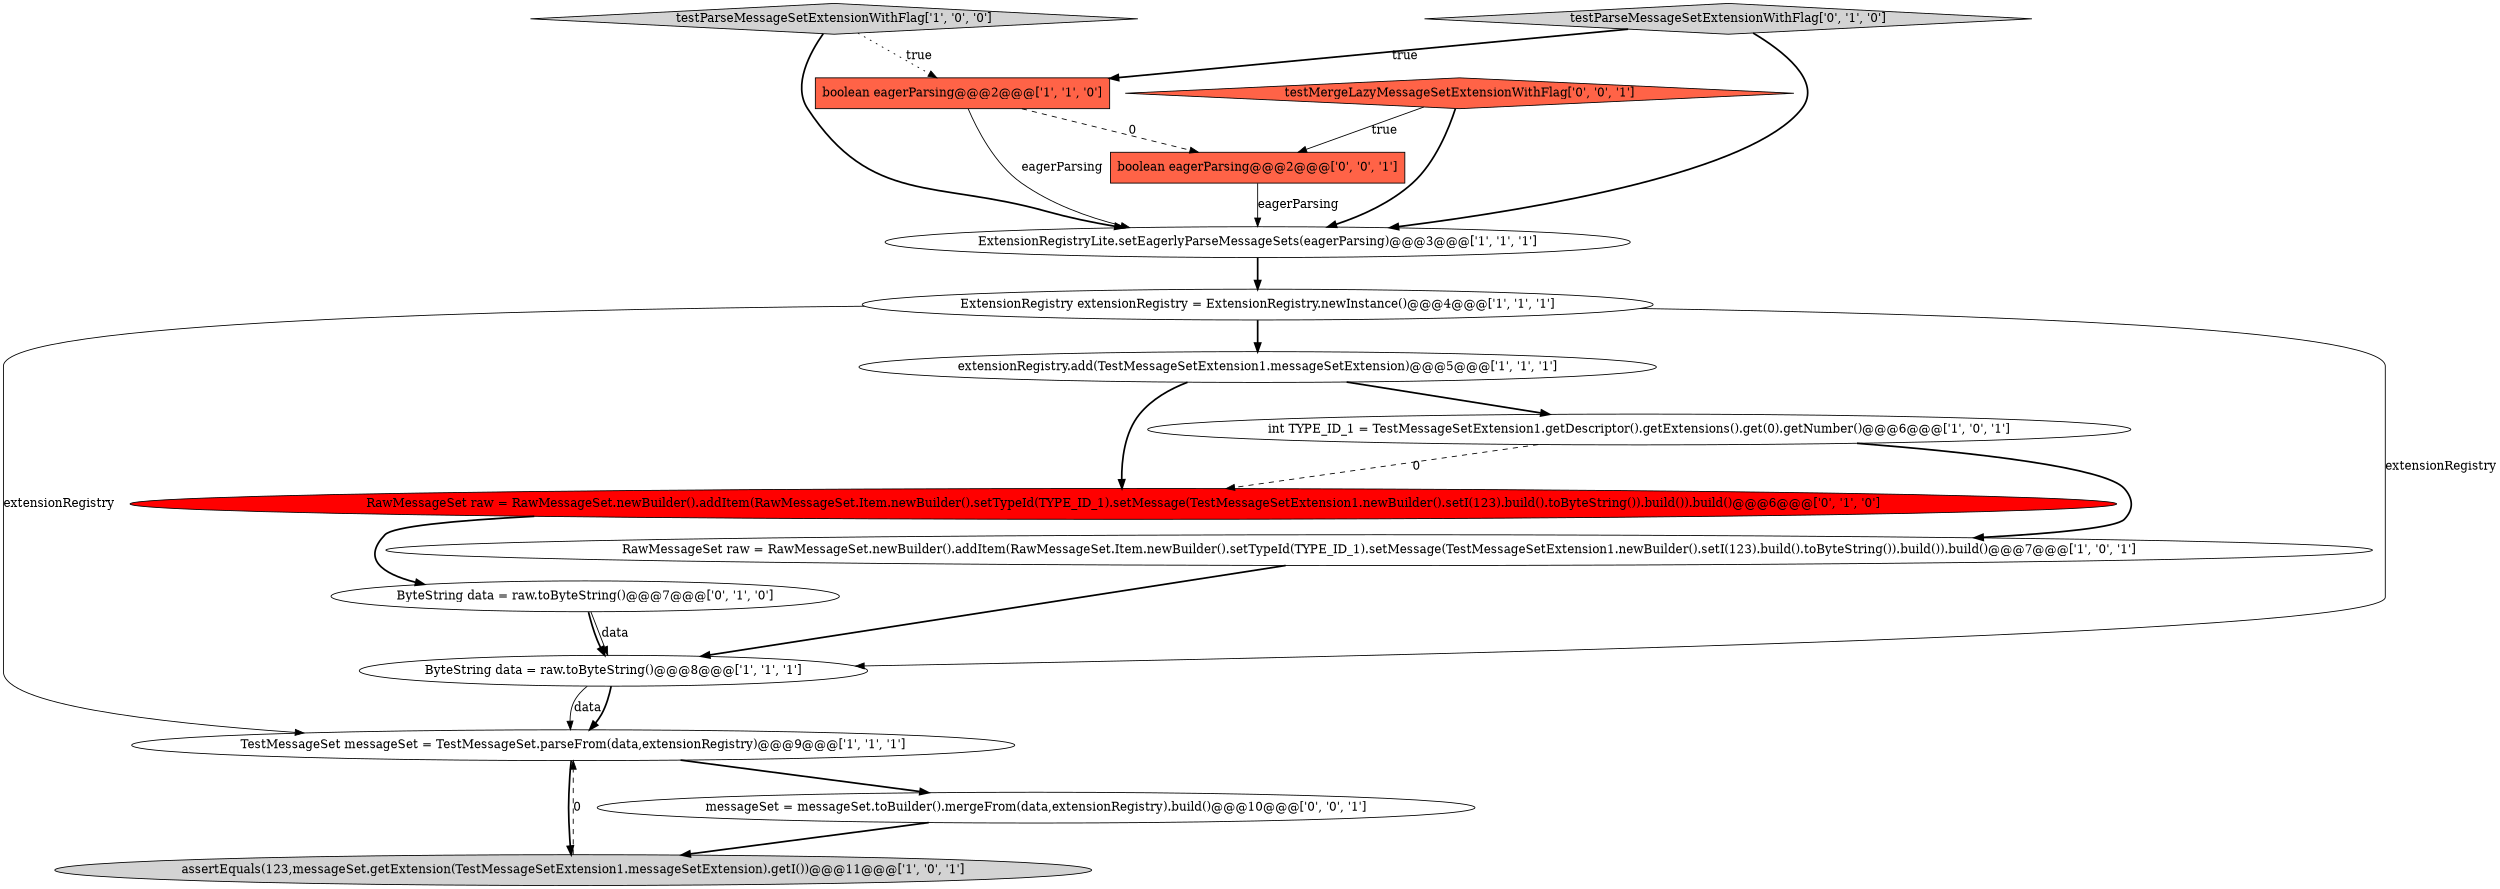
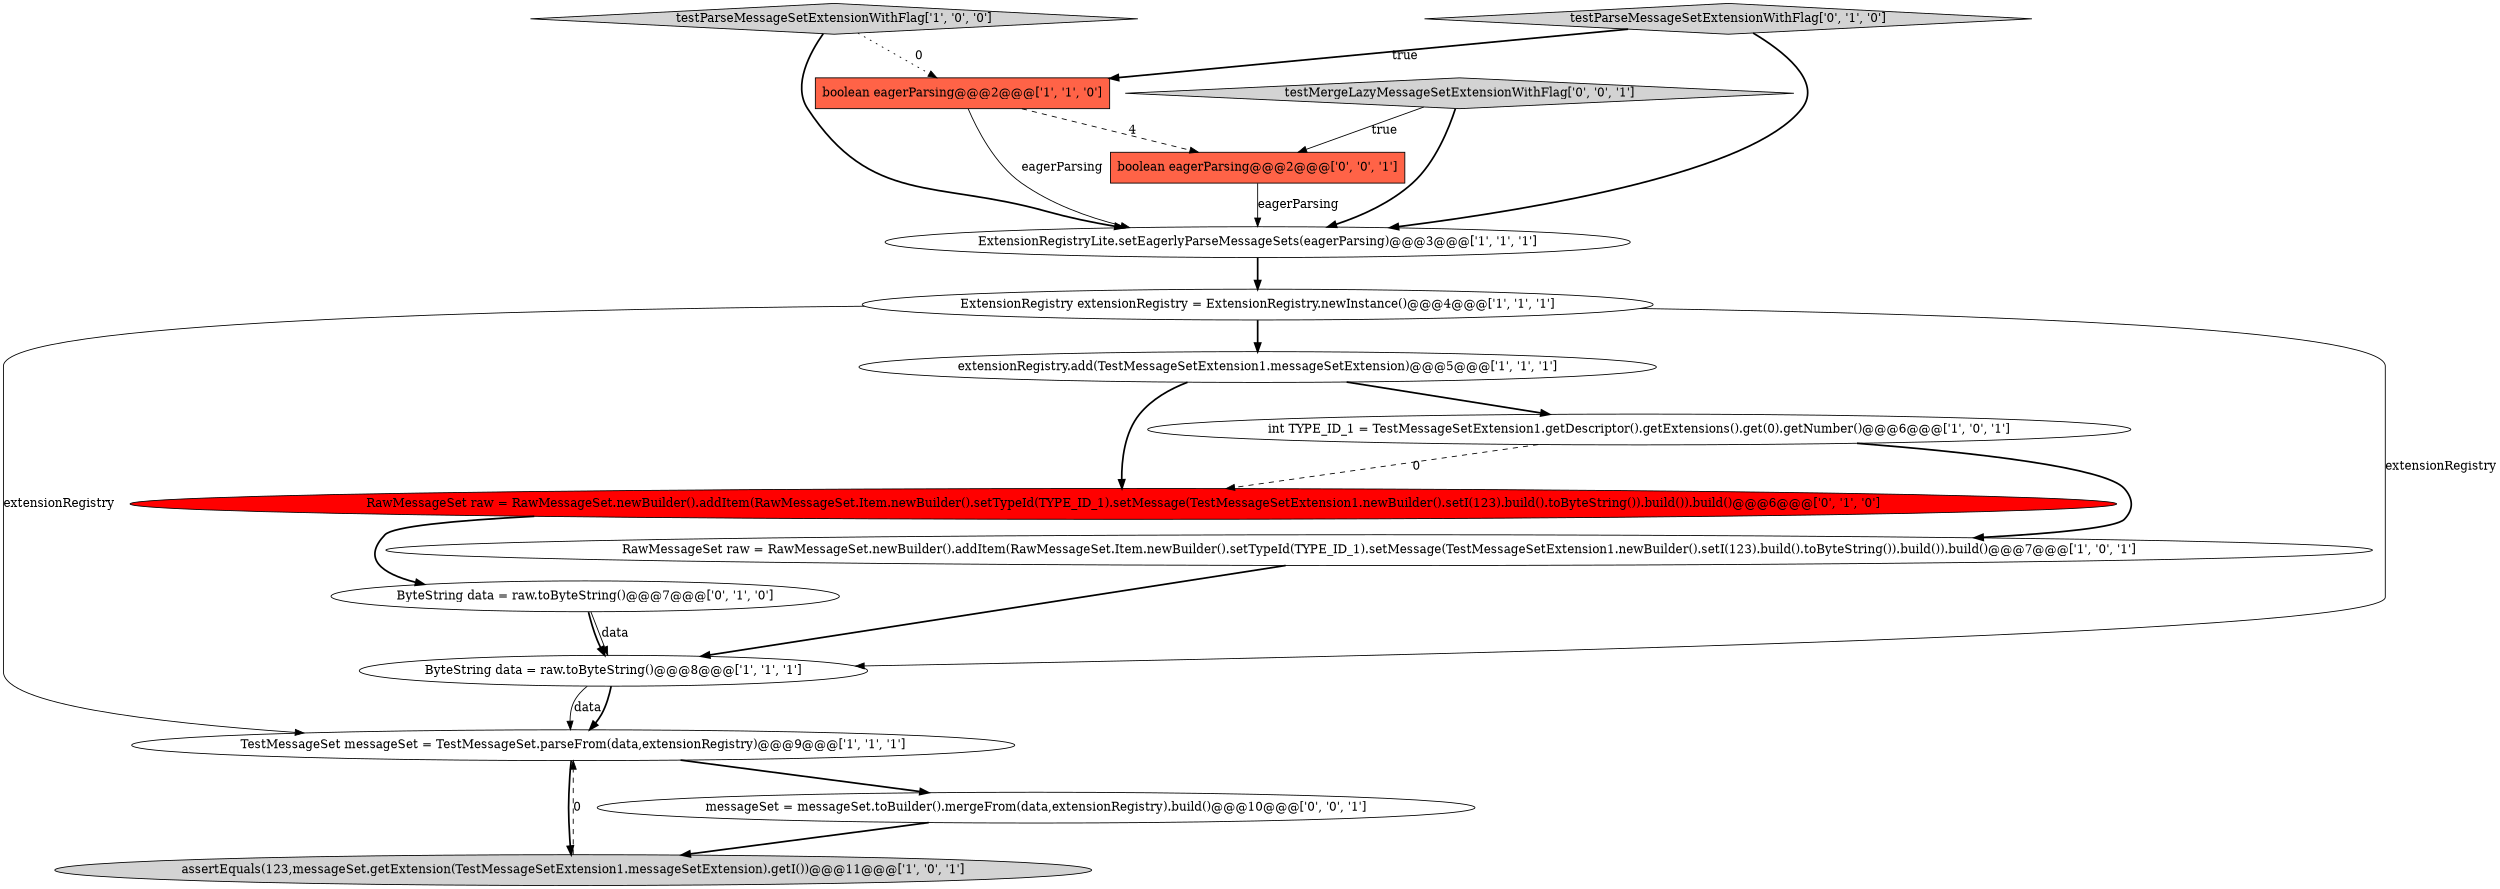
edge "testParseMessageSetExtensionWithFlag['1', '0', '0']" -> "boolean eagerParsing@@@2@@@['1', '1', '0']": label "true" -> "0"
node "testMergeLazyMessageSetExtensionWithFlag['0', '0', '1']": fillcolor tomato -> lightgray
edge "boolean eagerParsing@@@2@@@['1', '1', '0']" -> "boolean eagerParsing@@@2@@@['0', '0', '1']": label "0" -> "4"
